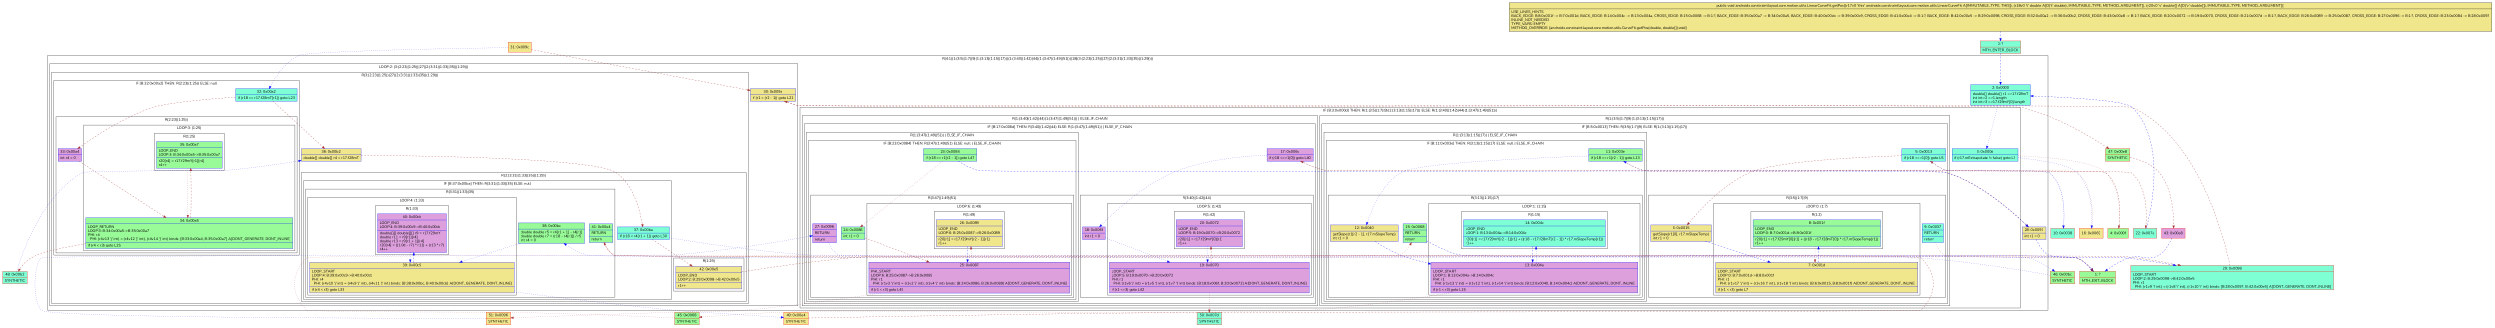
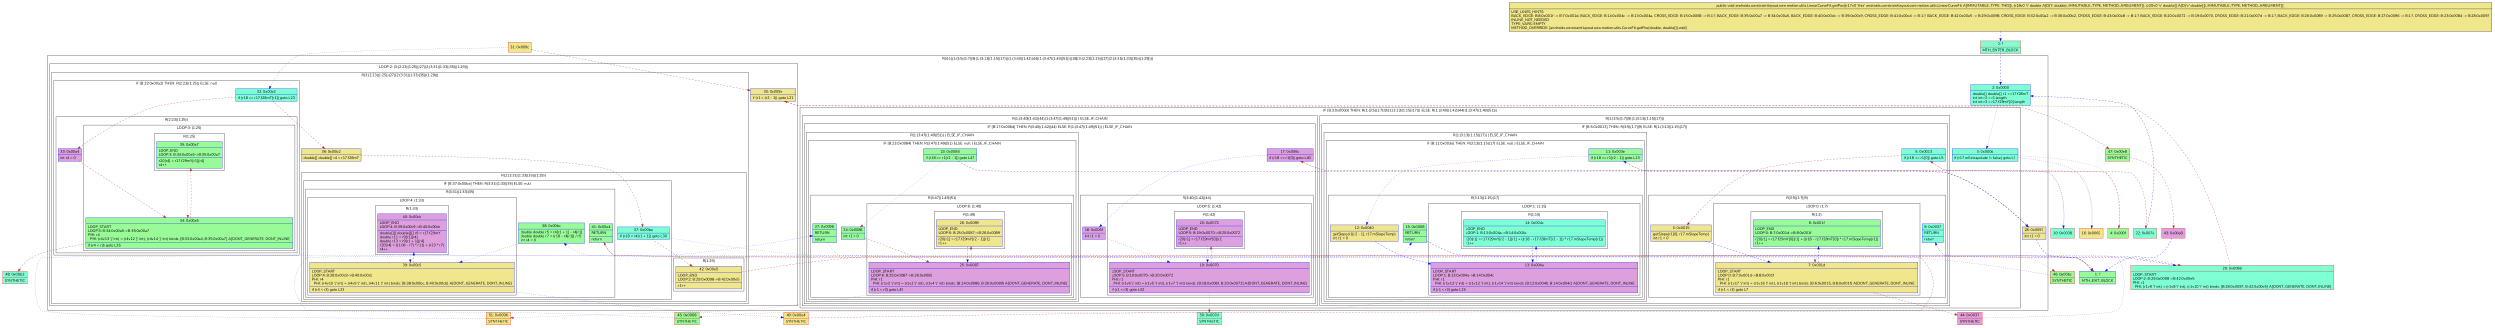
edge "48: 0x00b2" -> "36: 0x00b2": removed
node "34: 0x00a5": text "LOOP_RETURN" -> "LOOP_START"
node "27: 0x0096": fillcolor plum -> palegreen
edge "37: 0x00ba" -> "46: 0x00bc": color blue -> brown
node "25: 0x0087": text "PHI_START" -> "LOOP_START"
node "1: ?": color red -> blue
edge "45: 0x0068" -> "15: 0x0068": color brown -> blue
node "44: 0x0037": added
